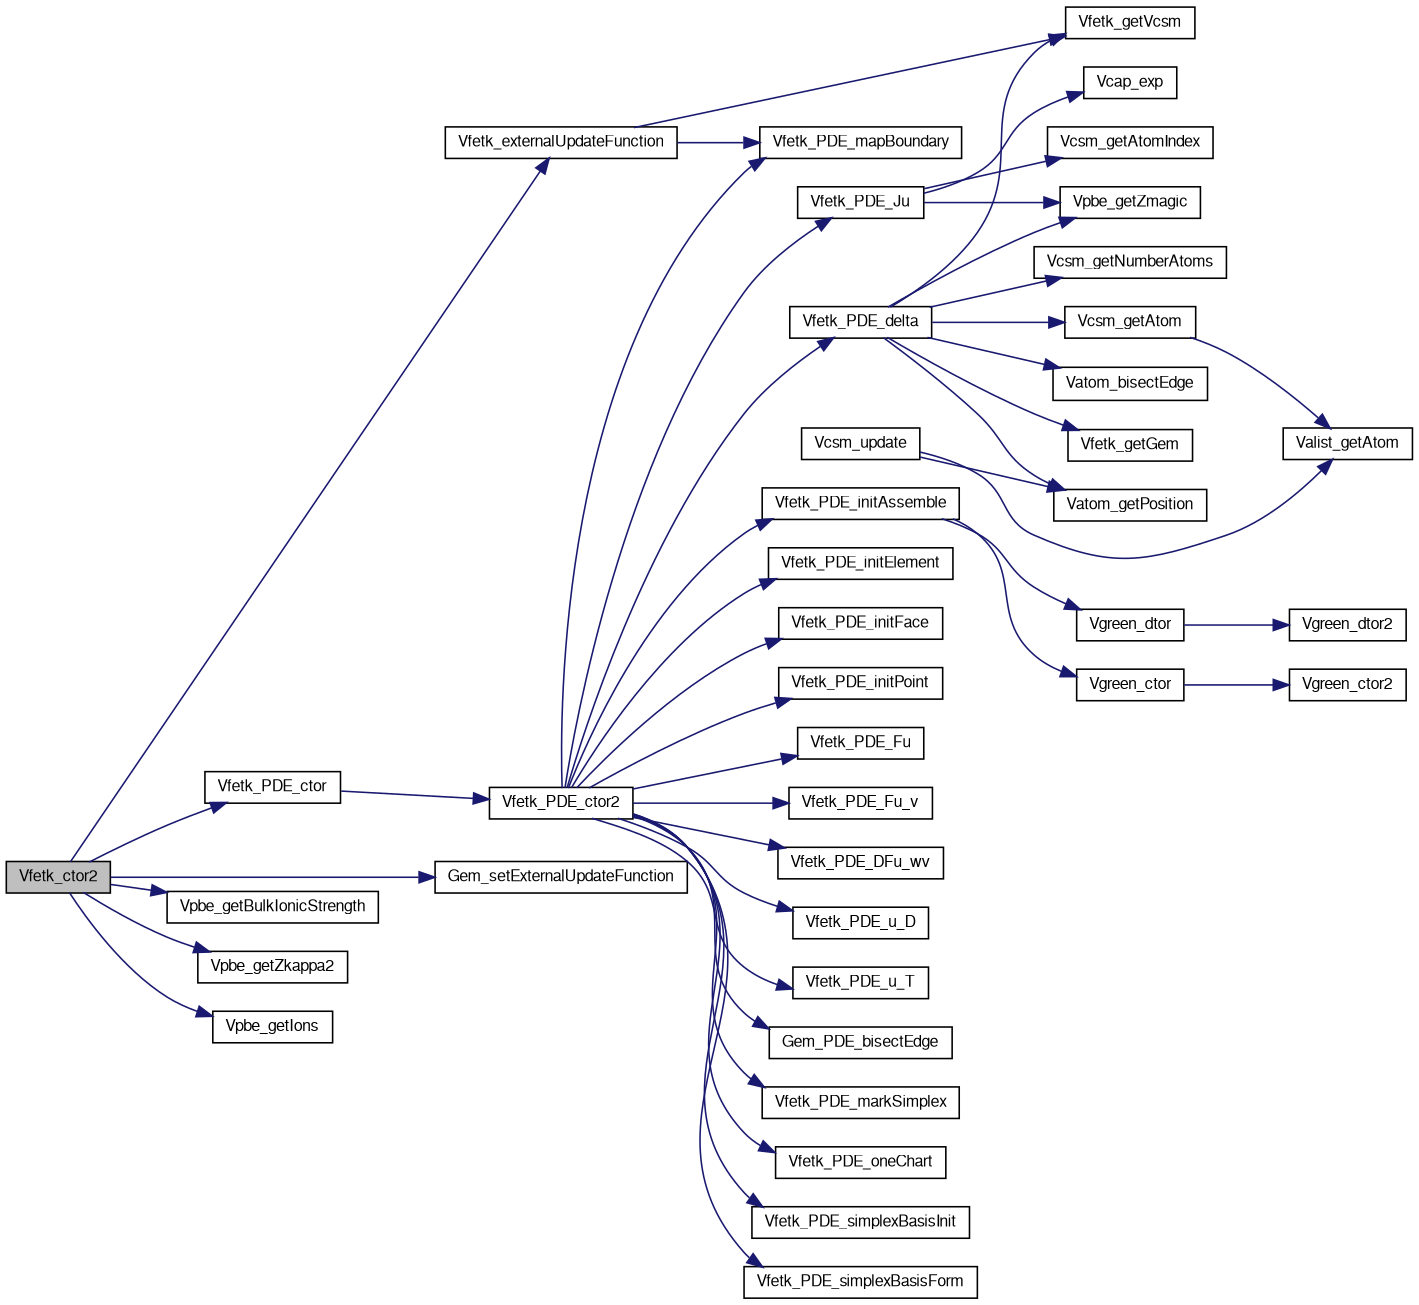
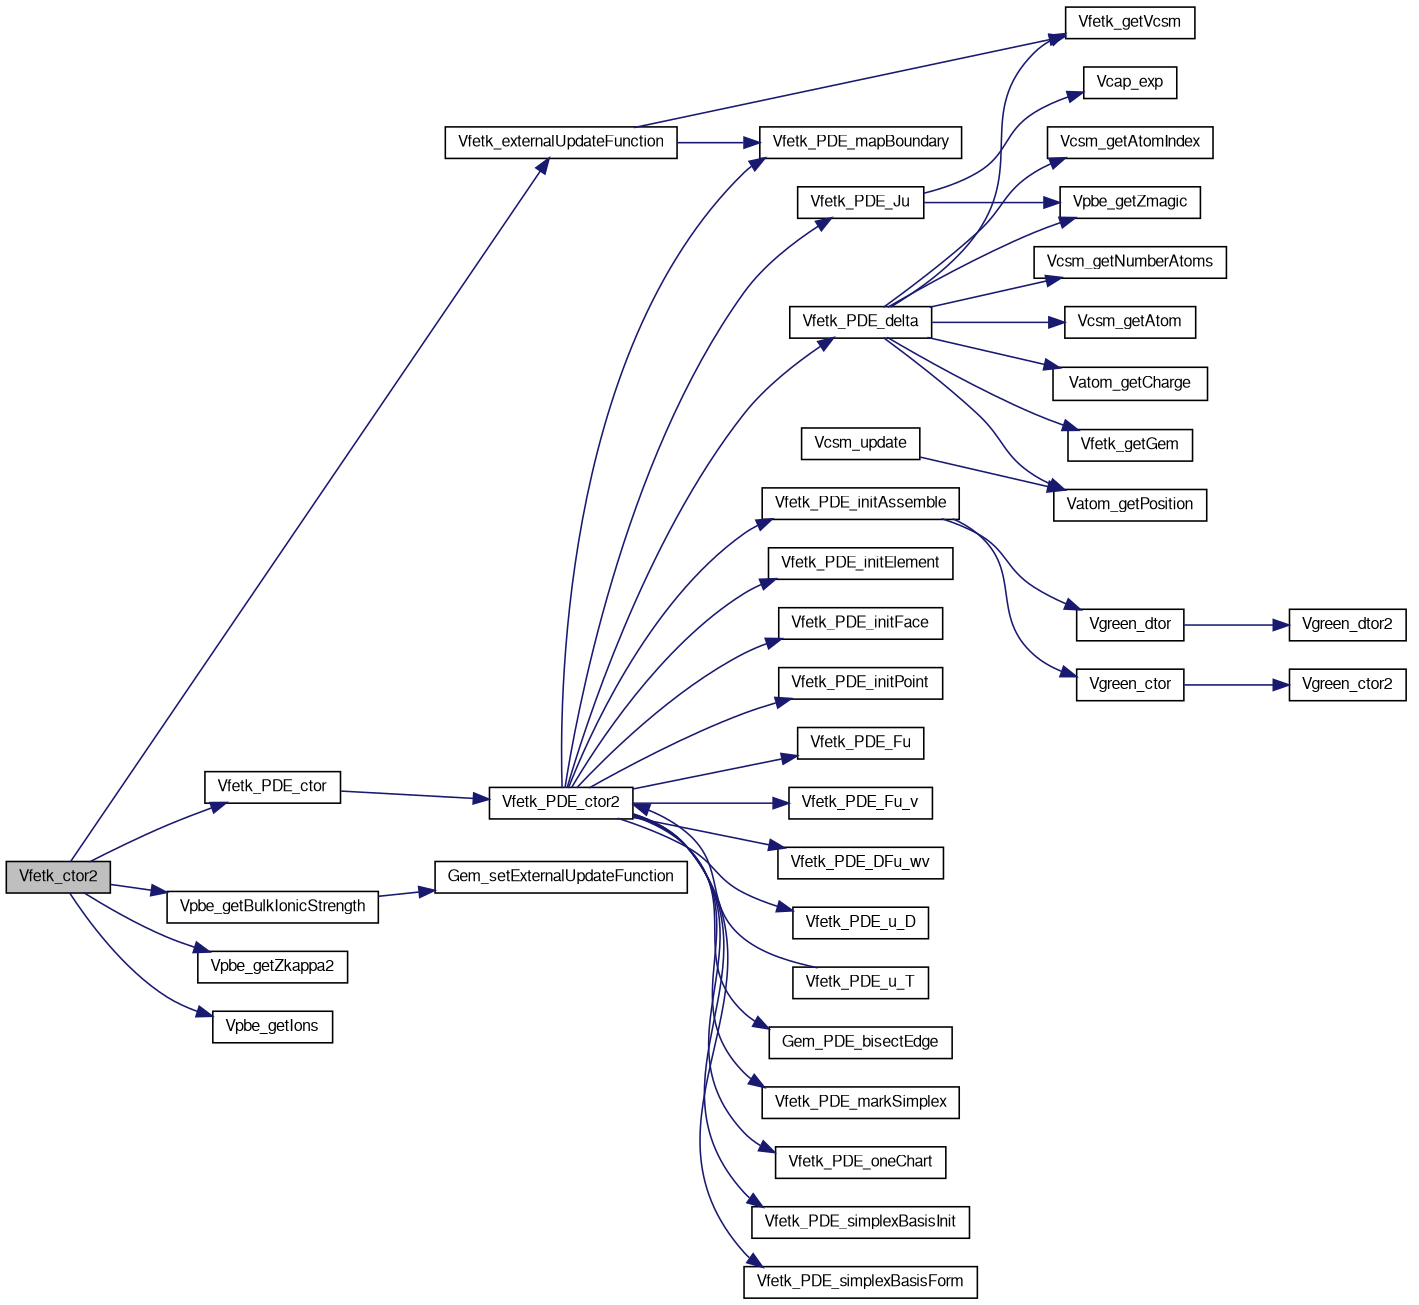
edge "Vfetk_PDE_Ju" -> "Vcsm_getAtomIndex": now "Vfetk_PDE_delta" -> "Vcsm_getAtomIndex"
node "Vatom_bisectEdge": label "Vatom_bisectEdge" -> "Vatom_getCharge"
node "Valist_getAtom": removed
edge "Vfetk_PDE_ctor2" -> "Vfetk_PDE_u_T": reversed
edge "Vfetk_ctor2" -> "Gem_setExternalUpdateFunction": now "Vpbe_getBulkIonicStrength" -> "Gem_setExternalUpdateFunction"
